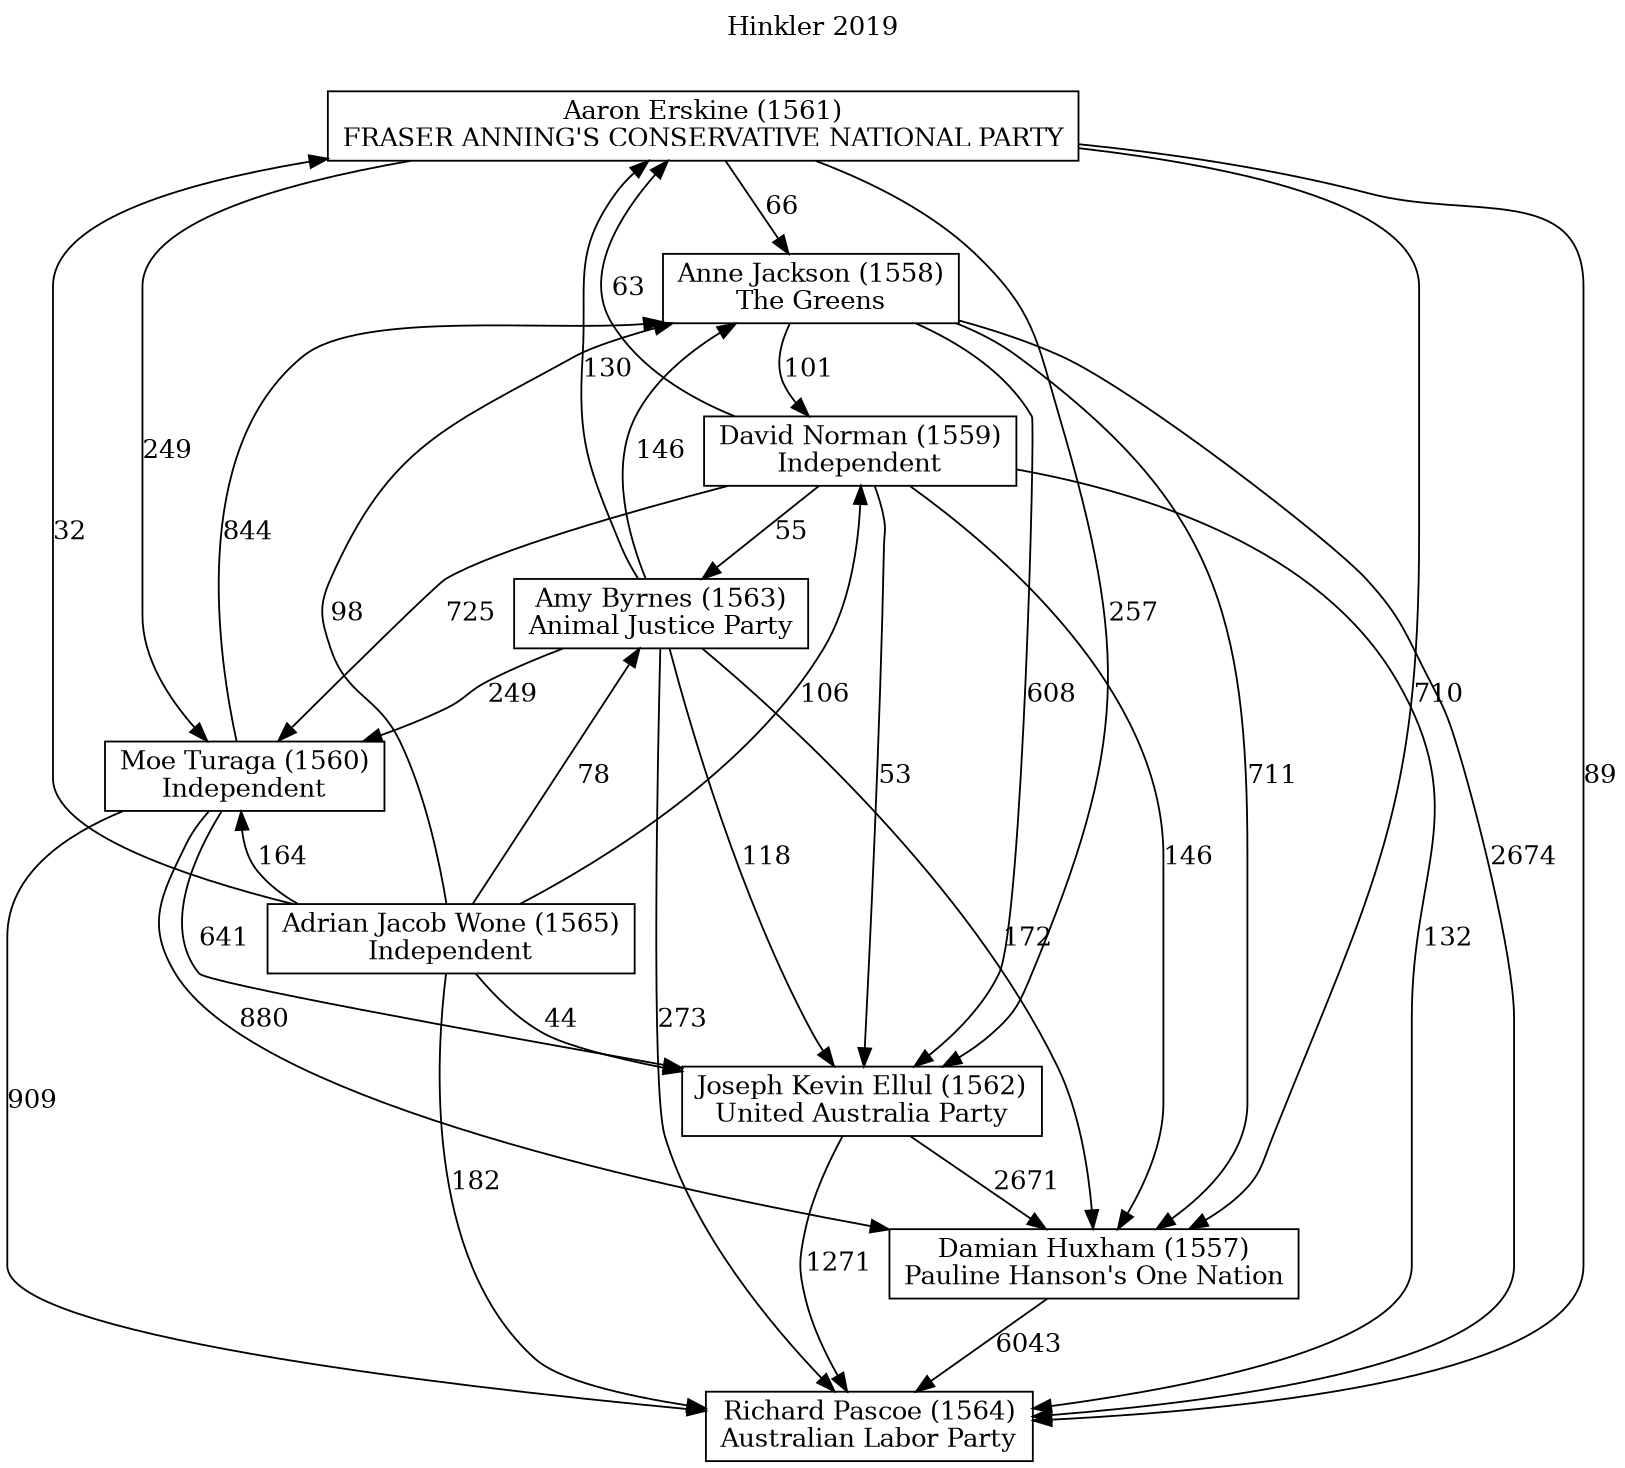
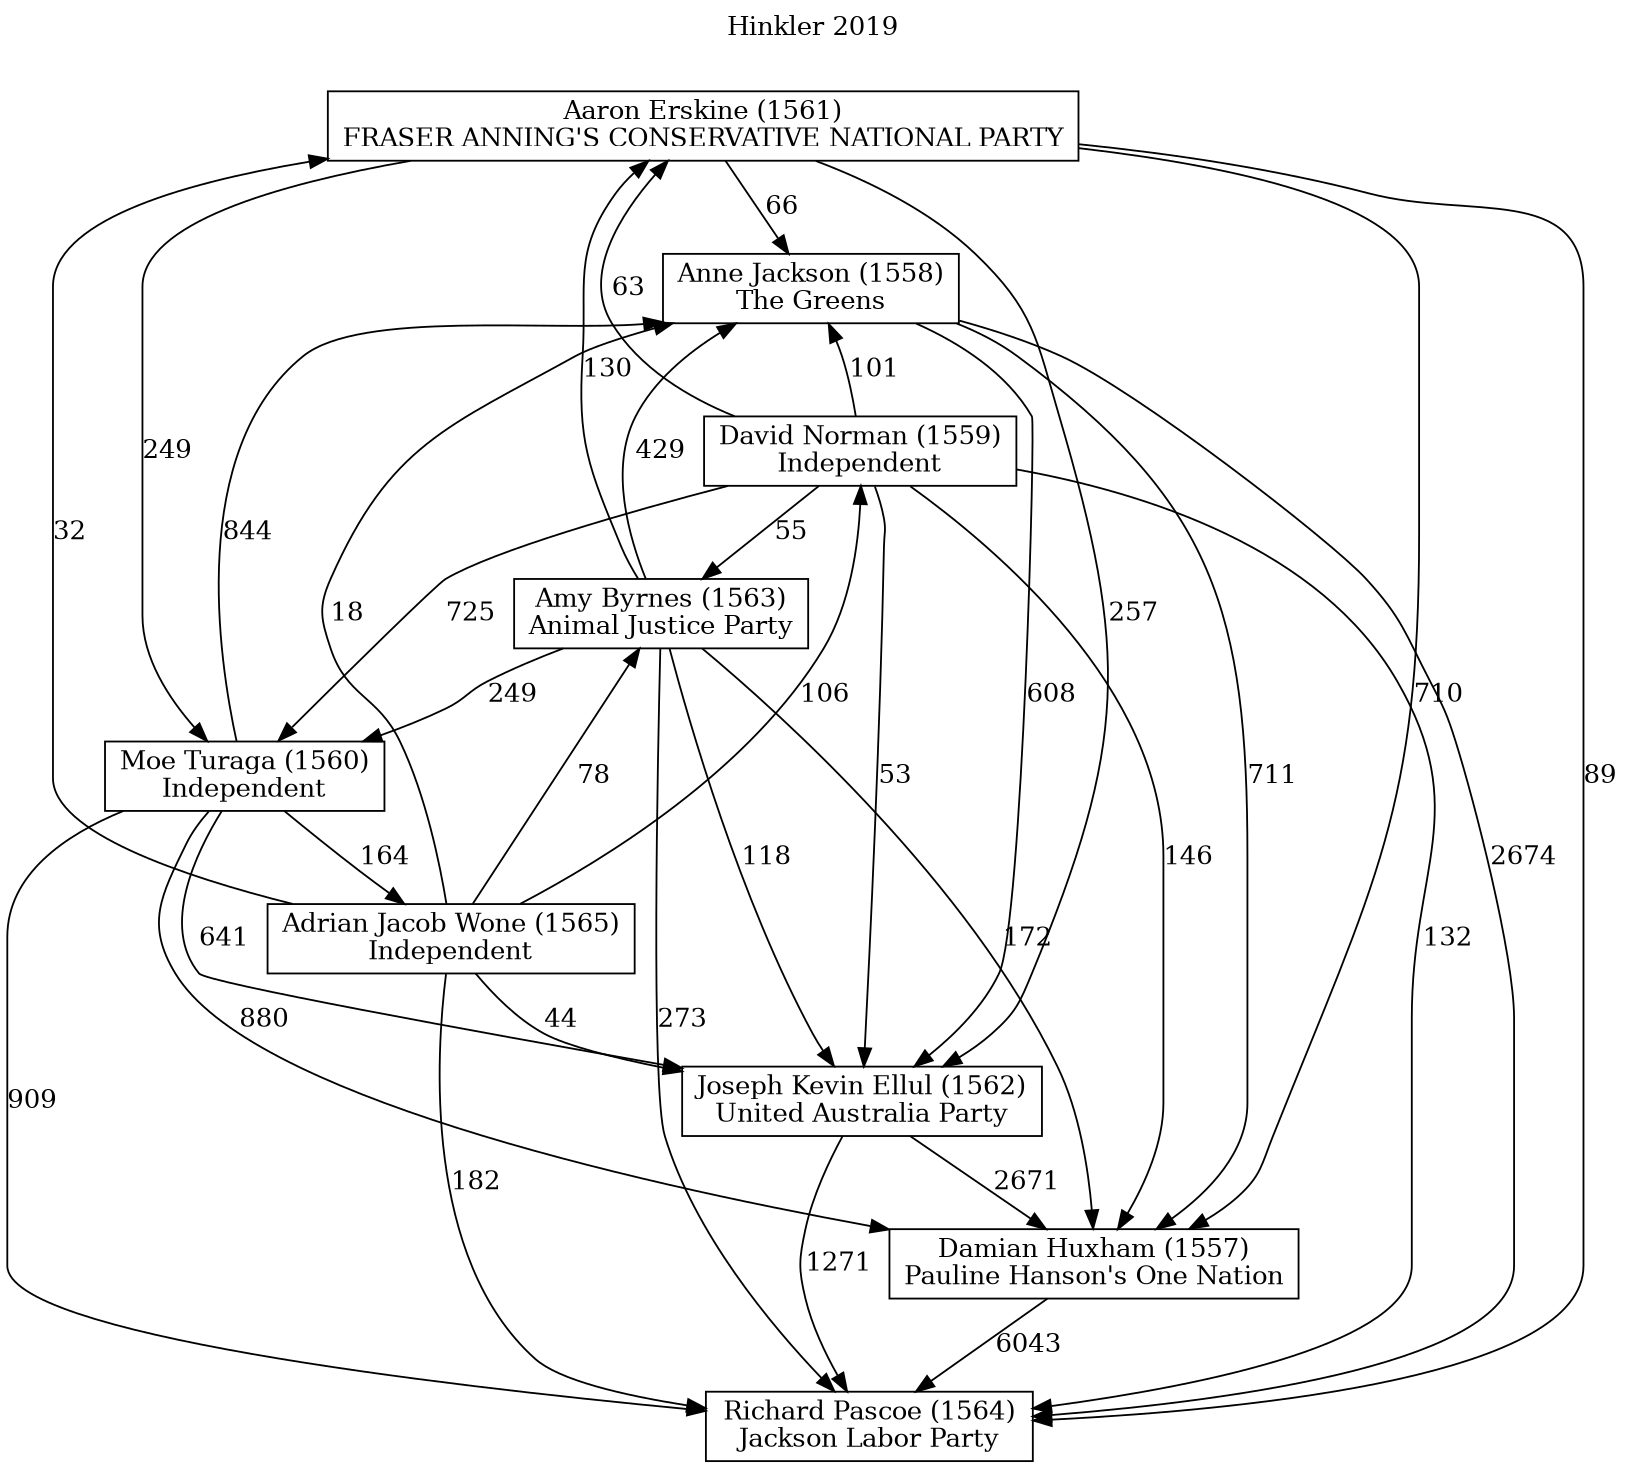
edge "Anne Jackson (1558) The Greens" -> "David Norman (1559) Independent": reversed
edge "Amy Byrnes (1563) Animal Justice Party" -> "Anne Jackson (1558) The Greens": label "146" -> "429"
edge "Adrian Jacob Wone (1565) Independent" -> "Anne Jackson (1558) The Greens": label "98" -> "18"
edge "Adrian Jacob Wone (1565) Independent" -> "Moe Turaga (1560) Independent": reversed
node "Richard Pascoe (1564) Australian Labor Party": label "Richard Pascoe (1564) Australian Labor Party" -> "Richard Pascoe (1564) Jackson Labor Party"
